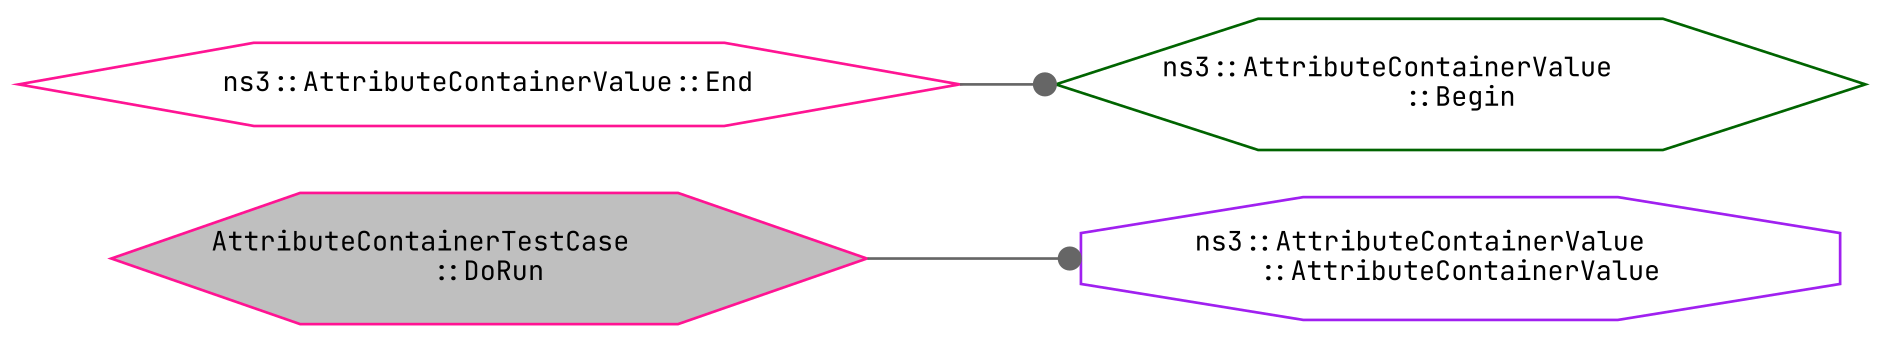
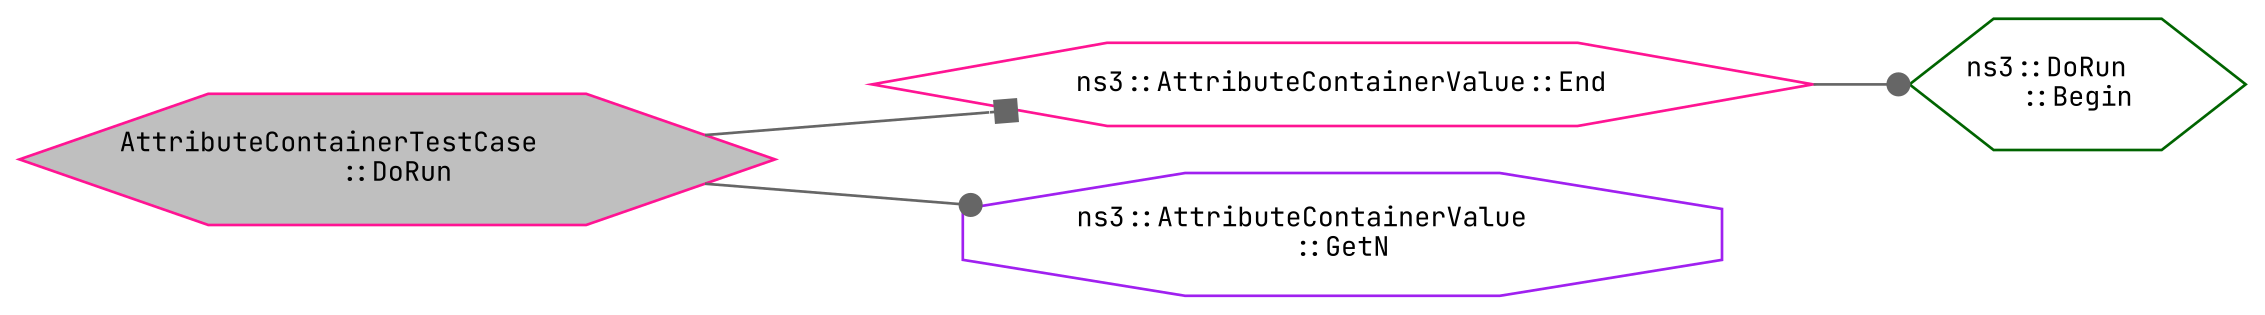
node "ns3::AttributeContainerValue ::Begin": label "ns3::AttributeContainerValue ::Begin" -> "ns3::DoRun ::Begin"
edge "AttributeContainerTestCase ::DoRun" -> "ns3::AttributeContainerValue::End": added
node "ns3::AttributeContainerValue ::AttributeContainerValue": label "ns3::AttributeContainerValue ::AttributeContainerValue" -> "ns3::AttributeContainerValue ::GetN"
